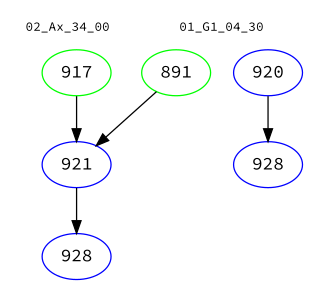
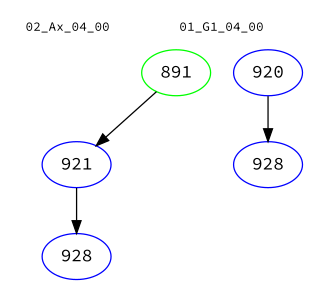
cluster "02_Ax_34_00": label "02_Ax_34_00" -> "02_Ax_04_00"
cluster "01_G1_04_30": label "01_G1_04_30" -> "01_G1_04_00"
node "917": removed
